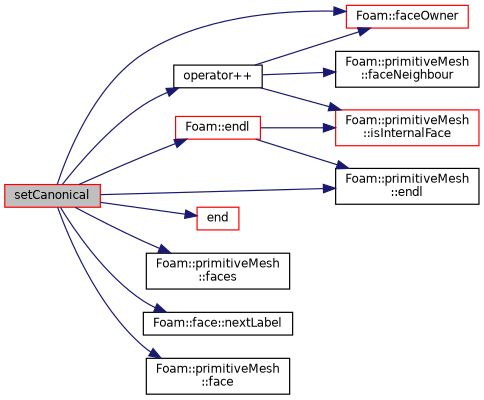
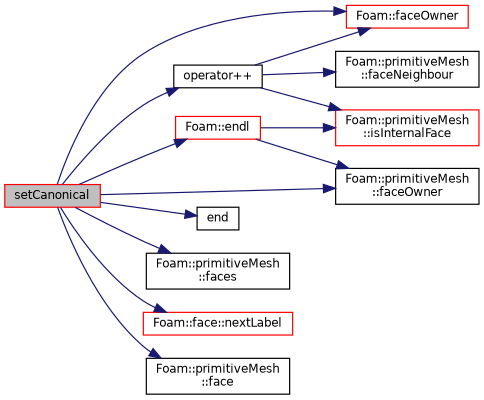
node "Foam::primitiveMesh ::endl": label "Foam::primitiveMesh ::endl" -> "Foam::primitiveMesh ::faceOwner"
node "end": color red -> black
node "Foam::face::nextLabel": color black -> red
